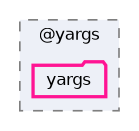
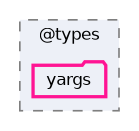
cluster "@yargs": label "@yargs" -> "@types"
